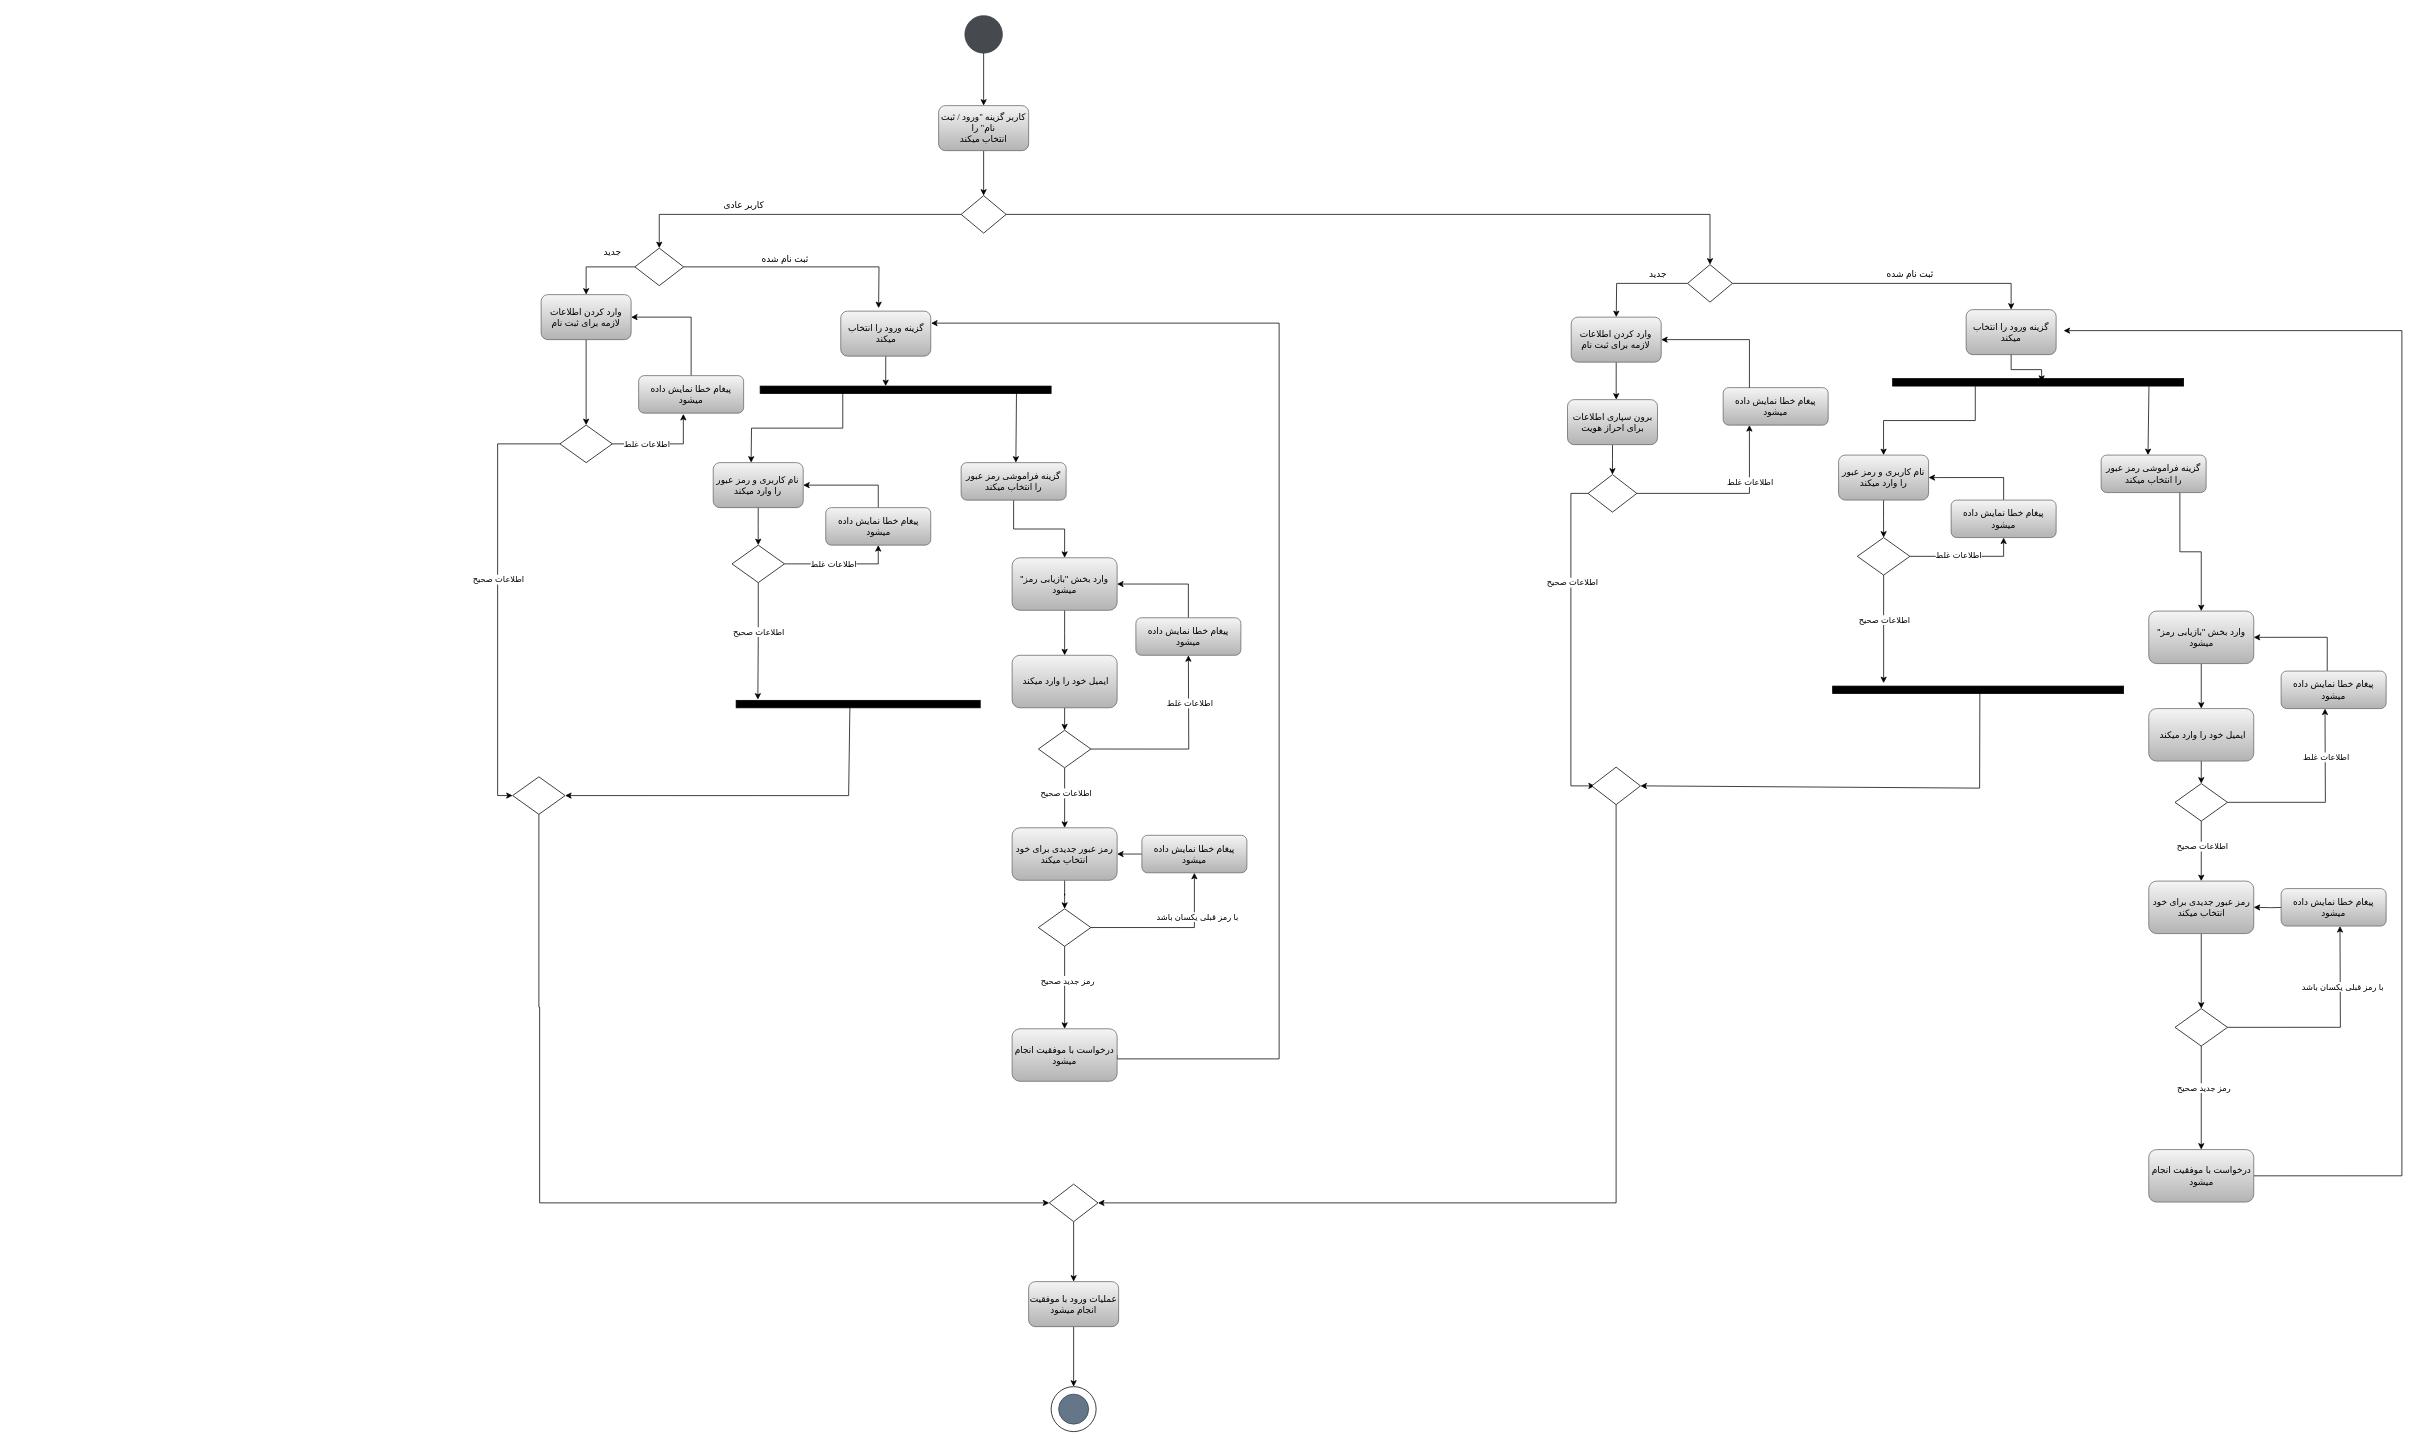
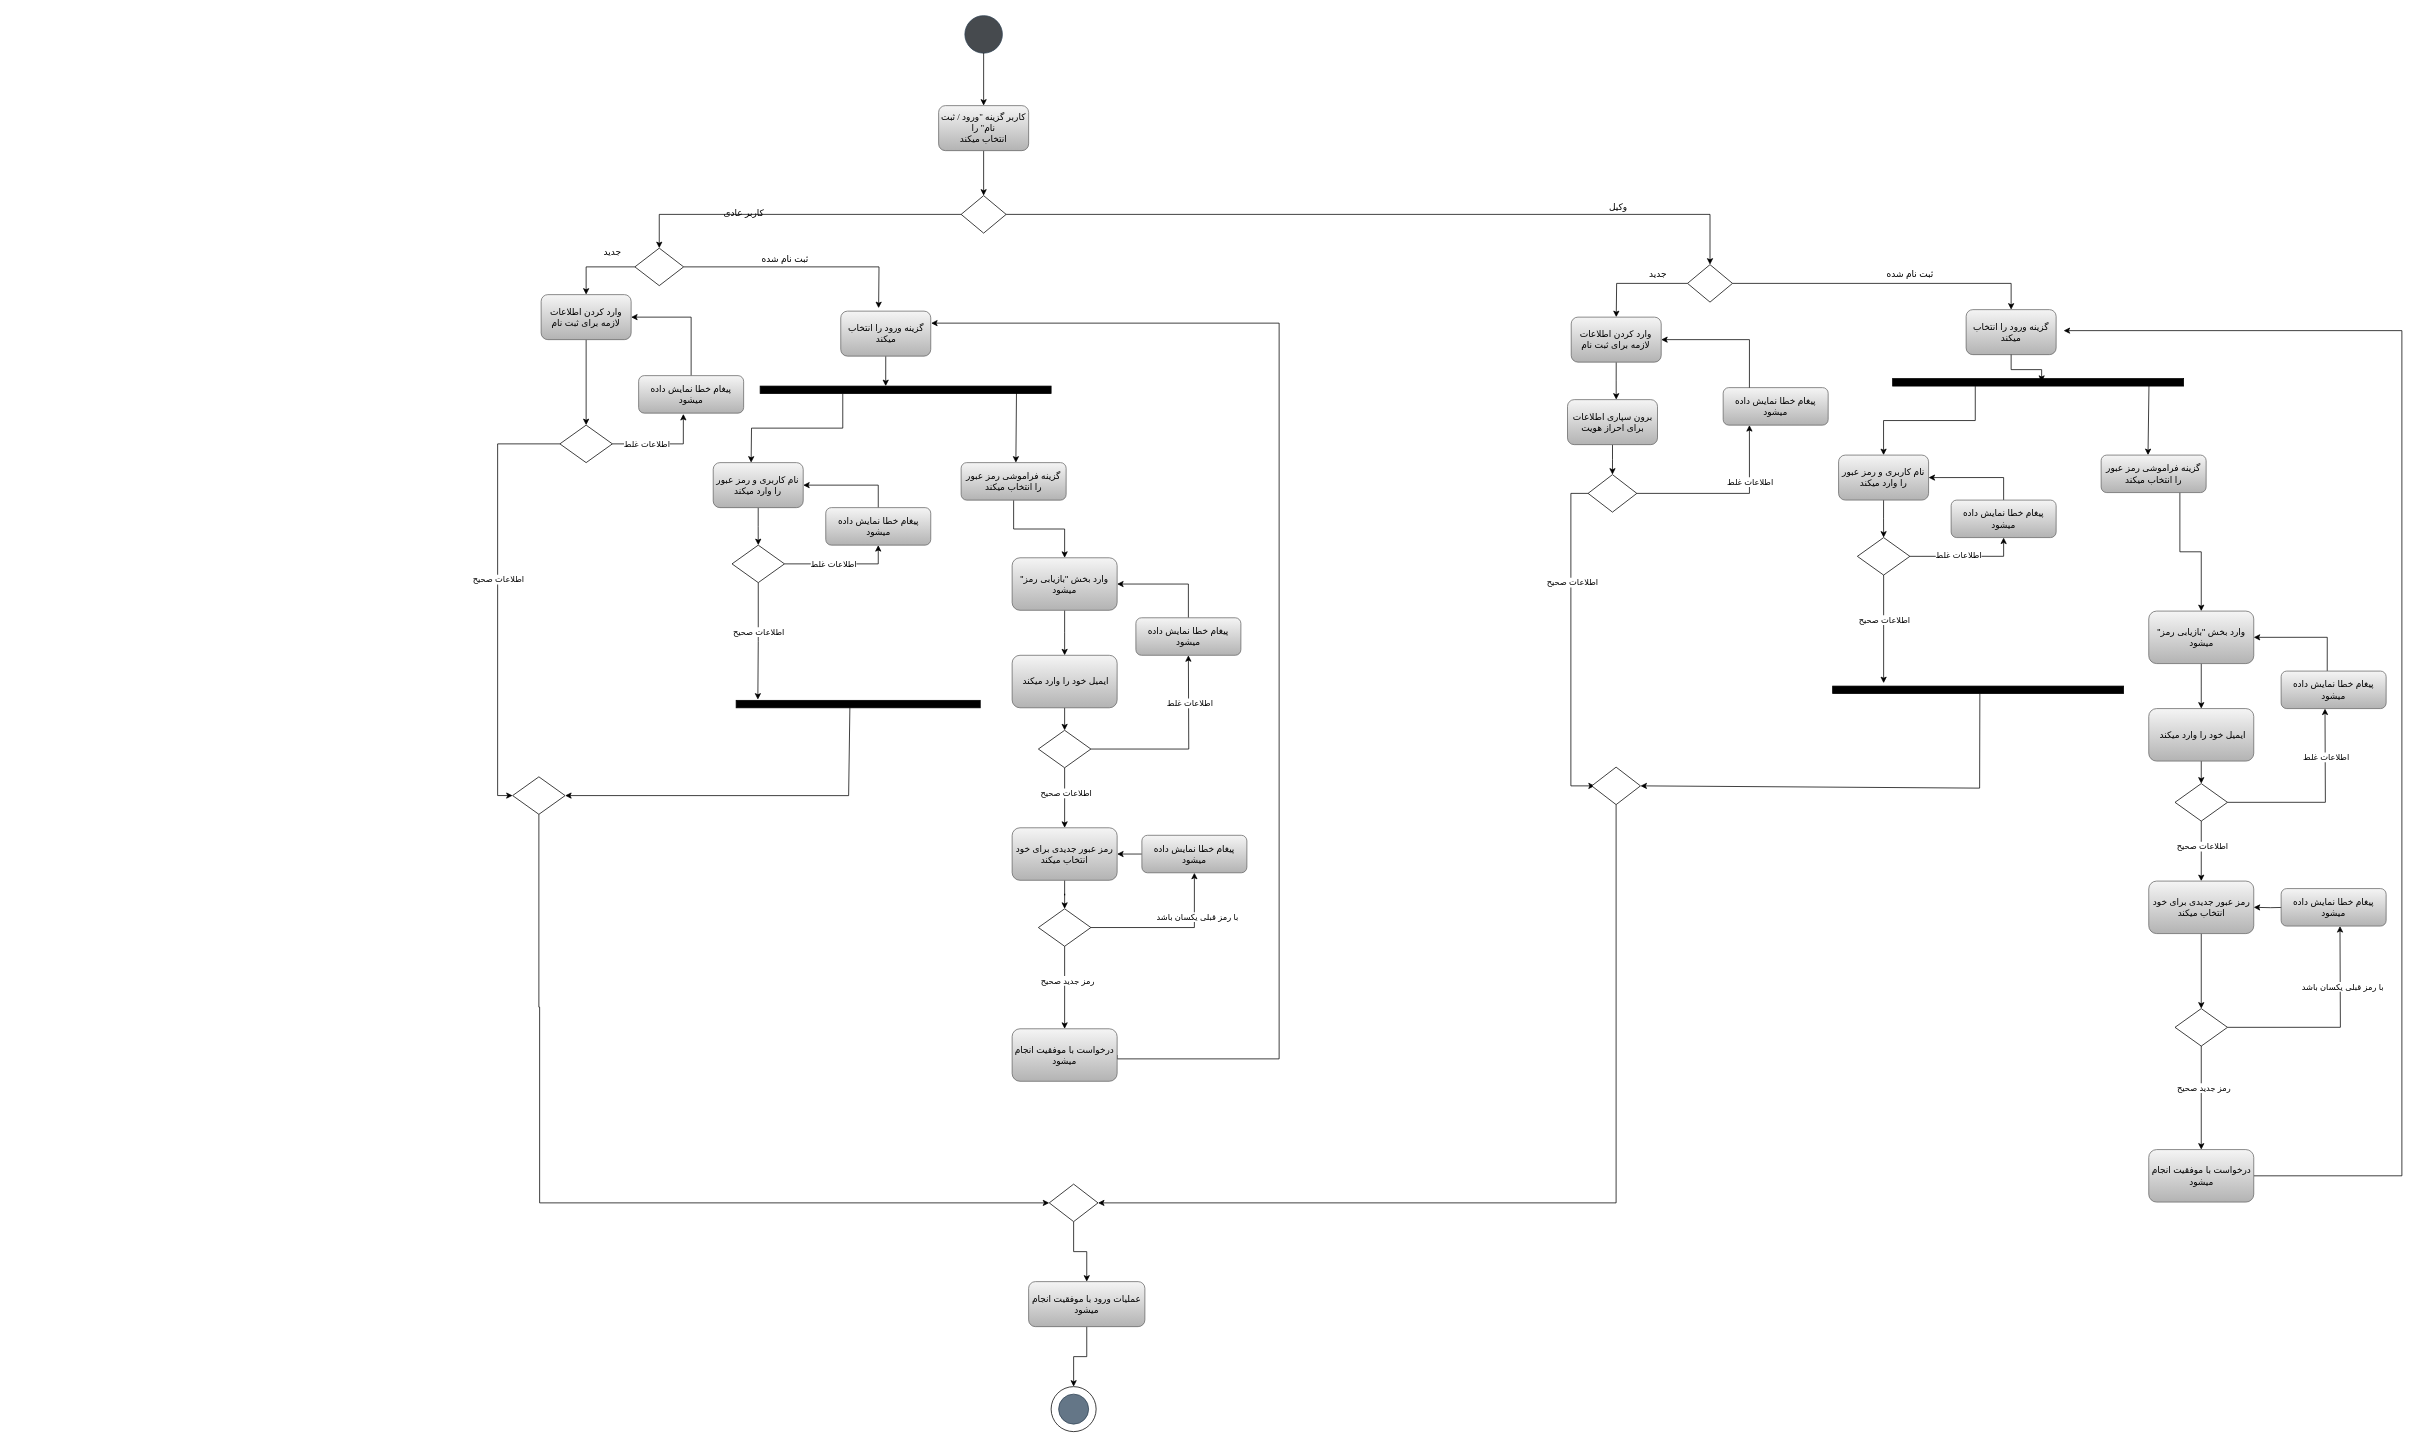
node "کاربر عادی": moved (744, 205) -> (744, 213)
node "وکیل": added
node "عملیات ورود با موفقیت انجام میشود": size 90x45 -> 116x45
